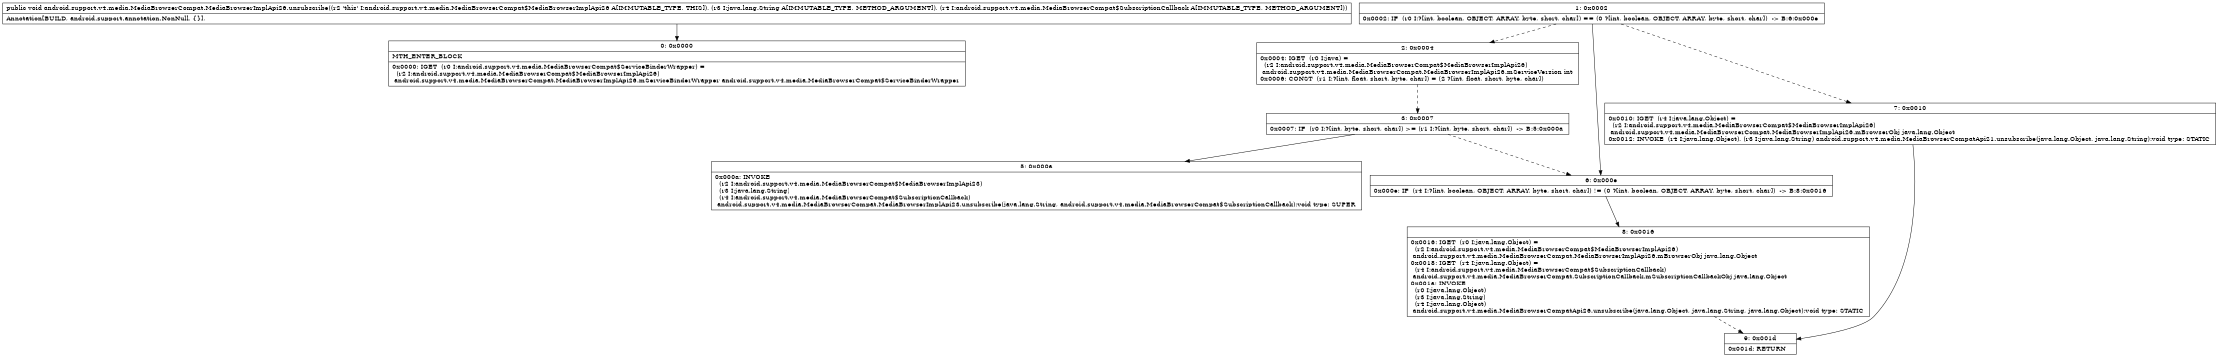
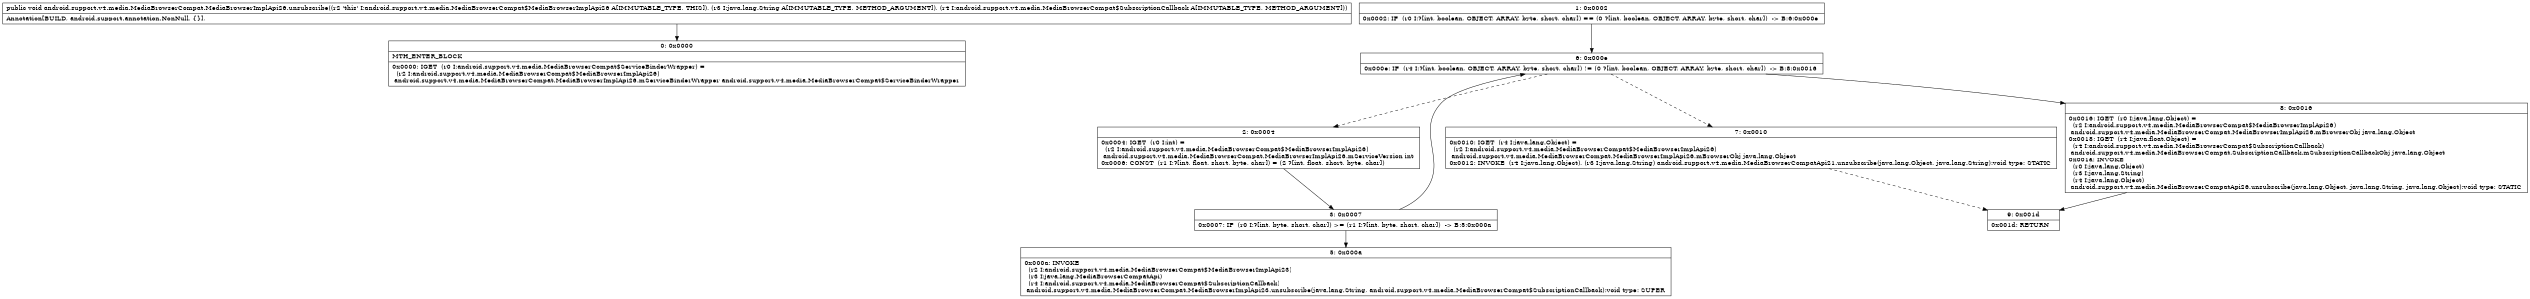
edge "1: 0x0002" -> "2: 0x0004": now "6: 0x000e" -> "2: 0x0004"
node "2: 0x0004": text "0x0004: IGET  (r0 I:java) =" -> "0x0004: IGET  (r0 I:int) ="
edge "1: 0x0002" -> "7: 0x0010": now "6: 0x000e" -> "7: 0x0010"
edge "2: 0x0004" -> "3: 0x0007": style dashed -> solid
edge "3: 0x0007" -> "6: 0x000e": style dashed -> solid
node "5: 0x000a": text "(r3 I:java.lang.String)" -> "(r3 I:java.lang.MediaBrowserCompatApi)"
node "8: 0x0016": text "0x0018: IGET  (r4 I:java.lang.Object) =" -> "0x0018: IGET  (r4 I:java.float.Object) ="
edge "7: 0x0010" -> "9: 0x001d": style solid -> dashed
edge "8: 0x0016" -> "9: 0x001d": style dashed -> solid
